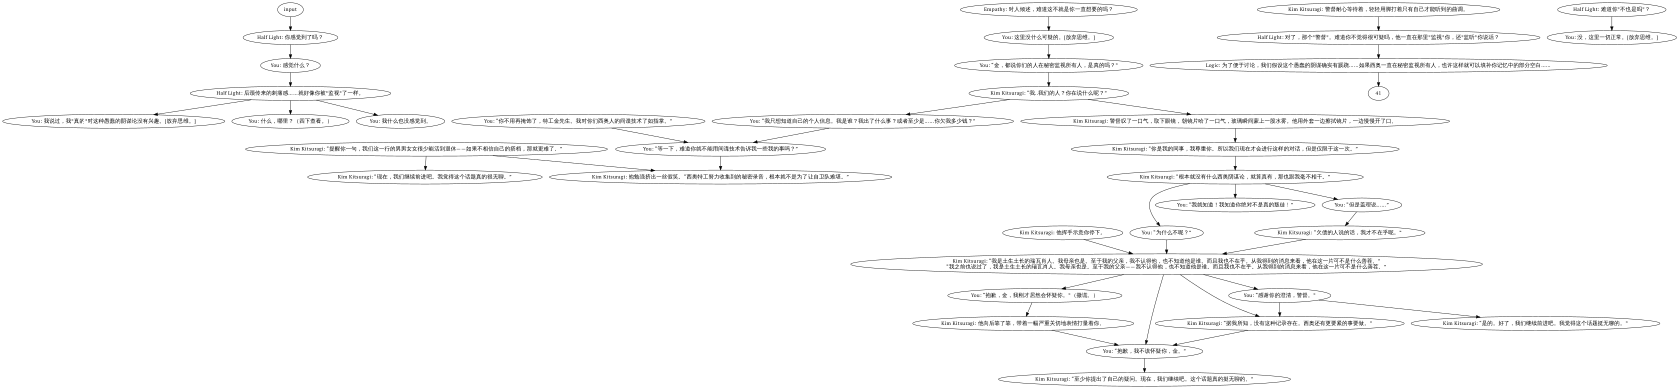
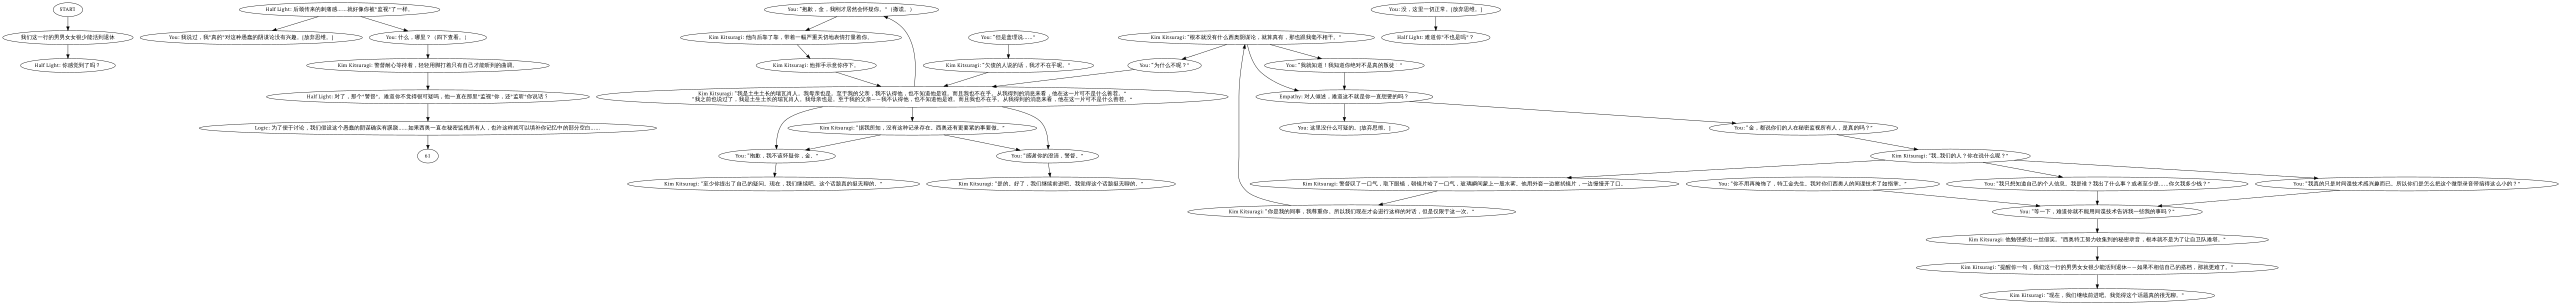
node "START": added
node "input": label "input" -> "我们这一行的男男女女很少能活到退休"
edge "Half Light: 难道你*不也是吗*？" -> "You: 没，这里一切正常。[放弃思维。]": reversed
edge "You: 什么，哪里？（四下查看。）" -> "Kim Kitsuragi: 警督耐心等待着，轻轻用脚打着只有自己才能听到的曲调。": added
edge "You: 这里没什么可疑的。[放弃思维。]" -> "You: “金，都说你们的人在秘密监视所有人，是真的吗？”": now "Empathy: 对人倾述，难道这不就是你一直想要的吗？" -> "You: “金，都说你们的人在秘密监视所有人，是真的吗？”"
node "You: 感觉什么？": removed
edge "You: “我就知道！我知道你绝对不是真的叛徒！”" -> "Empathy: 对人倾述，难道这不就是你一直想要的吗？": added
node "41": label "41" -> "61"
node "You: 我什么也没感觉到。": removed
edge "Kim Kitsuragi: “提醒你一句，我们这一行的男男女女很少能活到退休——如果不相信自己的搭档，那就更难了。”" -> "Kim Kitsuragi: 他勉强挤出一丝假笑。“西奥特工努力收集到的秘密录音，根本就不是为了让自卫队难堪。”": reversed
node "You: “我真的只是对间谍技术感兴趣而已。所以你们是怎么把这个微型录音带搞得这么小的？”": added
edge "Kim Kitsuragi: “根本就没有什么西奥阴谋论，就算真有，那也跟我毫不相干。”" -> "You: “但是盖理说……”": now "Kim Kitsuragi: “根本就没有什么西奥阴谋论，就算真有，那也跟我毫不相干。”" -> "Empathy: 对人倾述，难道这不就是你一直想要的吗？"
edge "You: “感谢你的澄清，警督。”" -> "Kim Kitsuragi: “据我所知，没有这种记录存在。西奥还有更要紧的事要做。”": reversed
edge "Kim Kitsuragi: 他向后靠了靠，带着一幅严重关切地表情打量着你。" -> "You: “抱歉，我不该怀疑你，金。”": now "Kim Kitsuragi: 他向后靠了靠，带着一幅严重关切地表情打量着你。" -> "Kim Kitsuragi: 他挥手示意你停下。"
